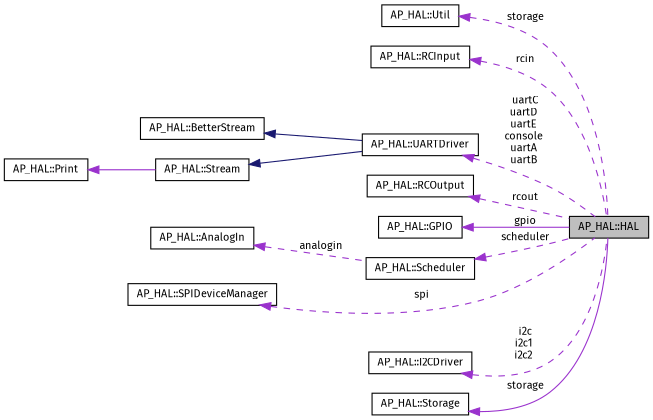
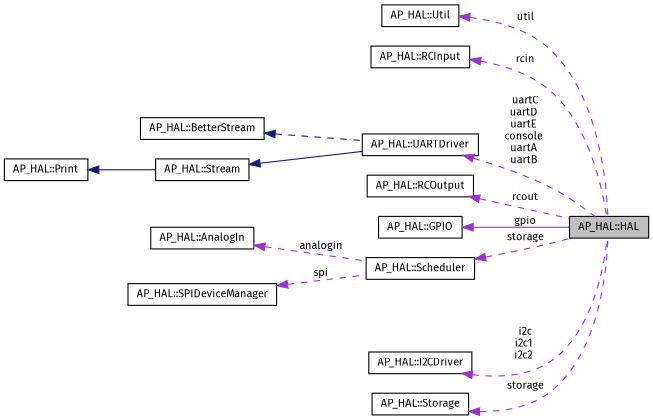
edge "AP_HAL::HAL" -> "AP_HAL::Util": label " storage" -> " util"
edge "AP_HAL::UARTDriver" -> "AP_HAL::BetterStream": style solid -> dashed
edge "AP_HAL::Stream" -> "AP_HAL::Print": color darkorchid3 -> midnightblue
edge "AP_HAL::HAL" -> "AP_HAL::Scheduler": label " scheduler" -> " storage"
edge "AP_HAL::HAL" -> "AP_HAL::SPIDeviceManager": now "AP_HAL::Scheduler" -> "AP_HAL::SPIDeviceManager"
edge "AP_HAL::HAL" -> "AP_HAL::Storage": style solid -> dashed
